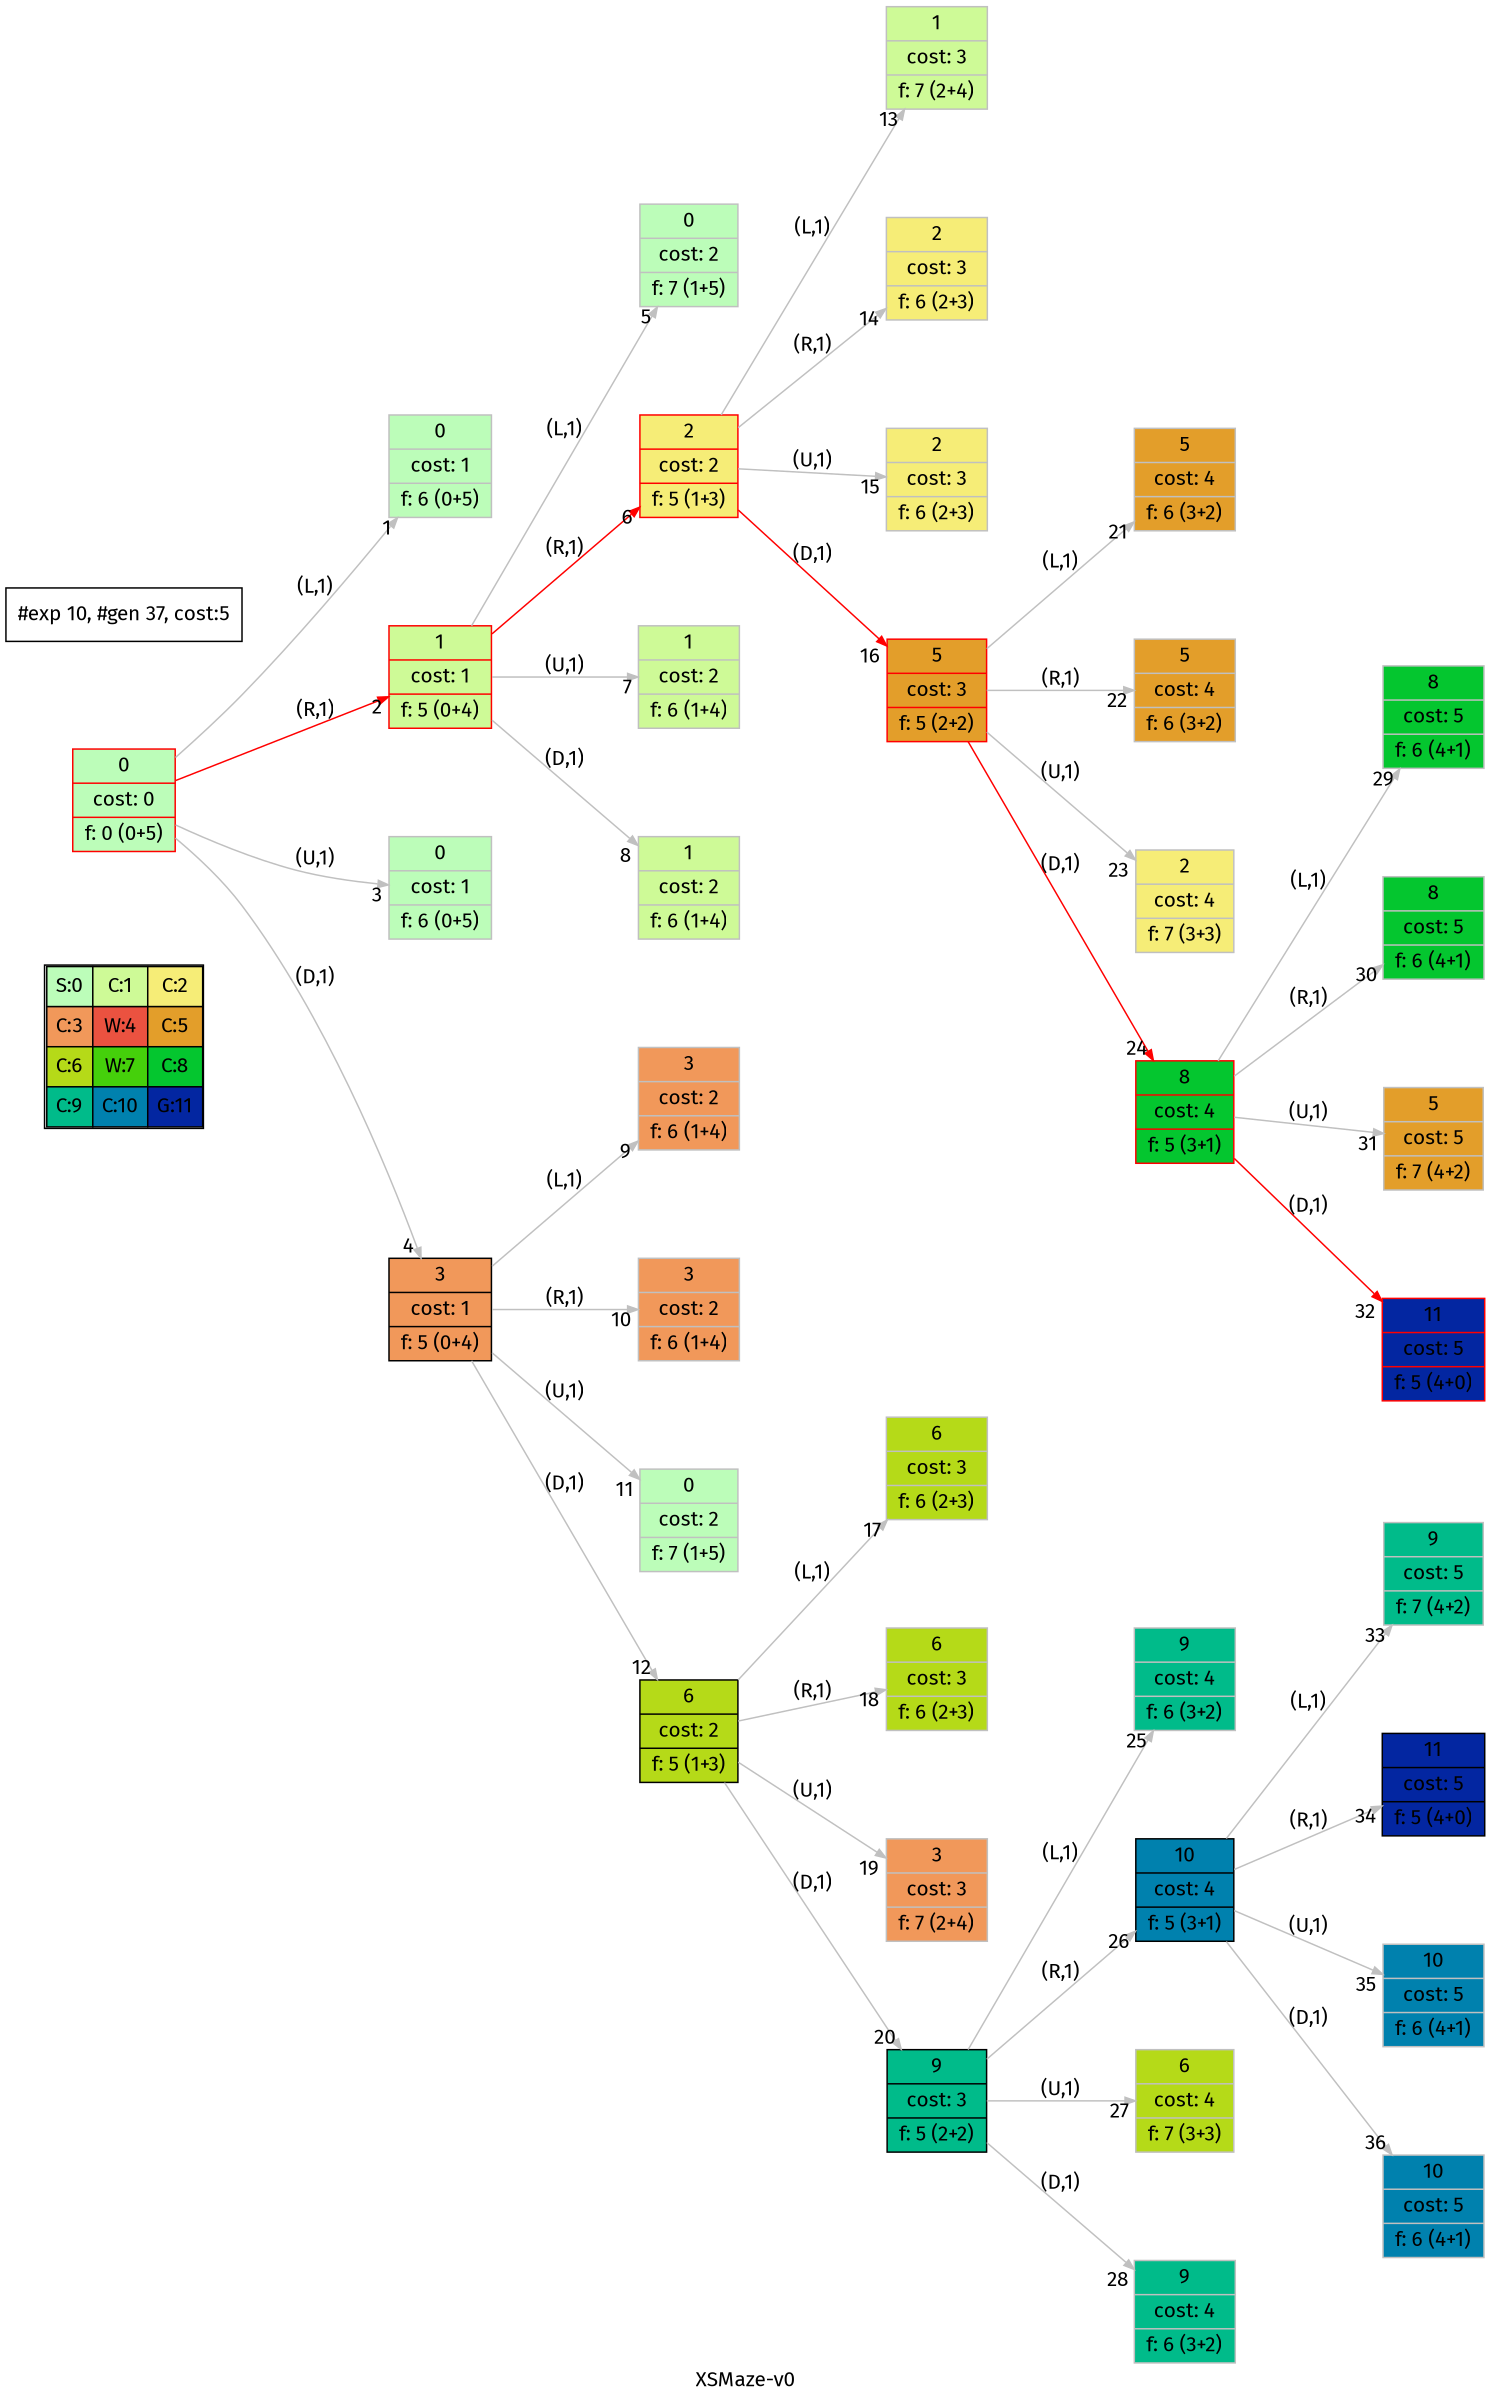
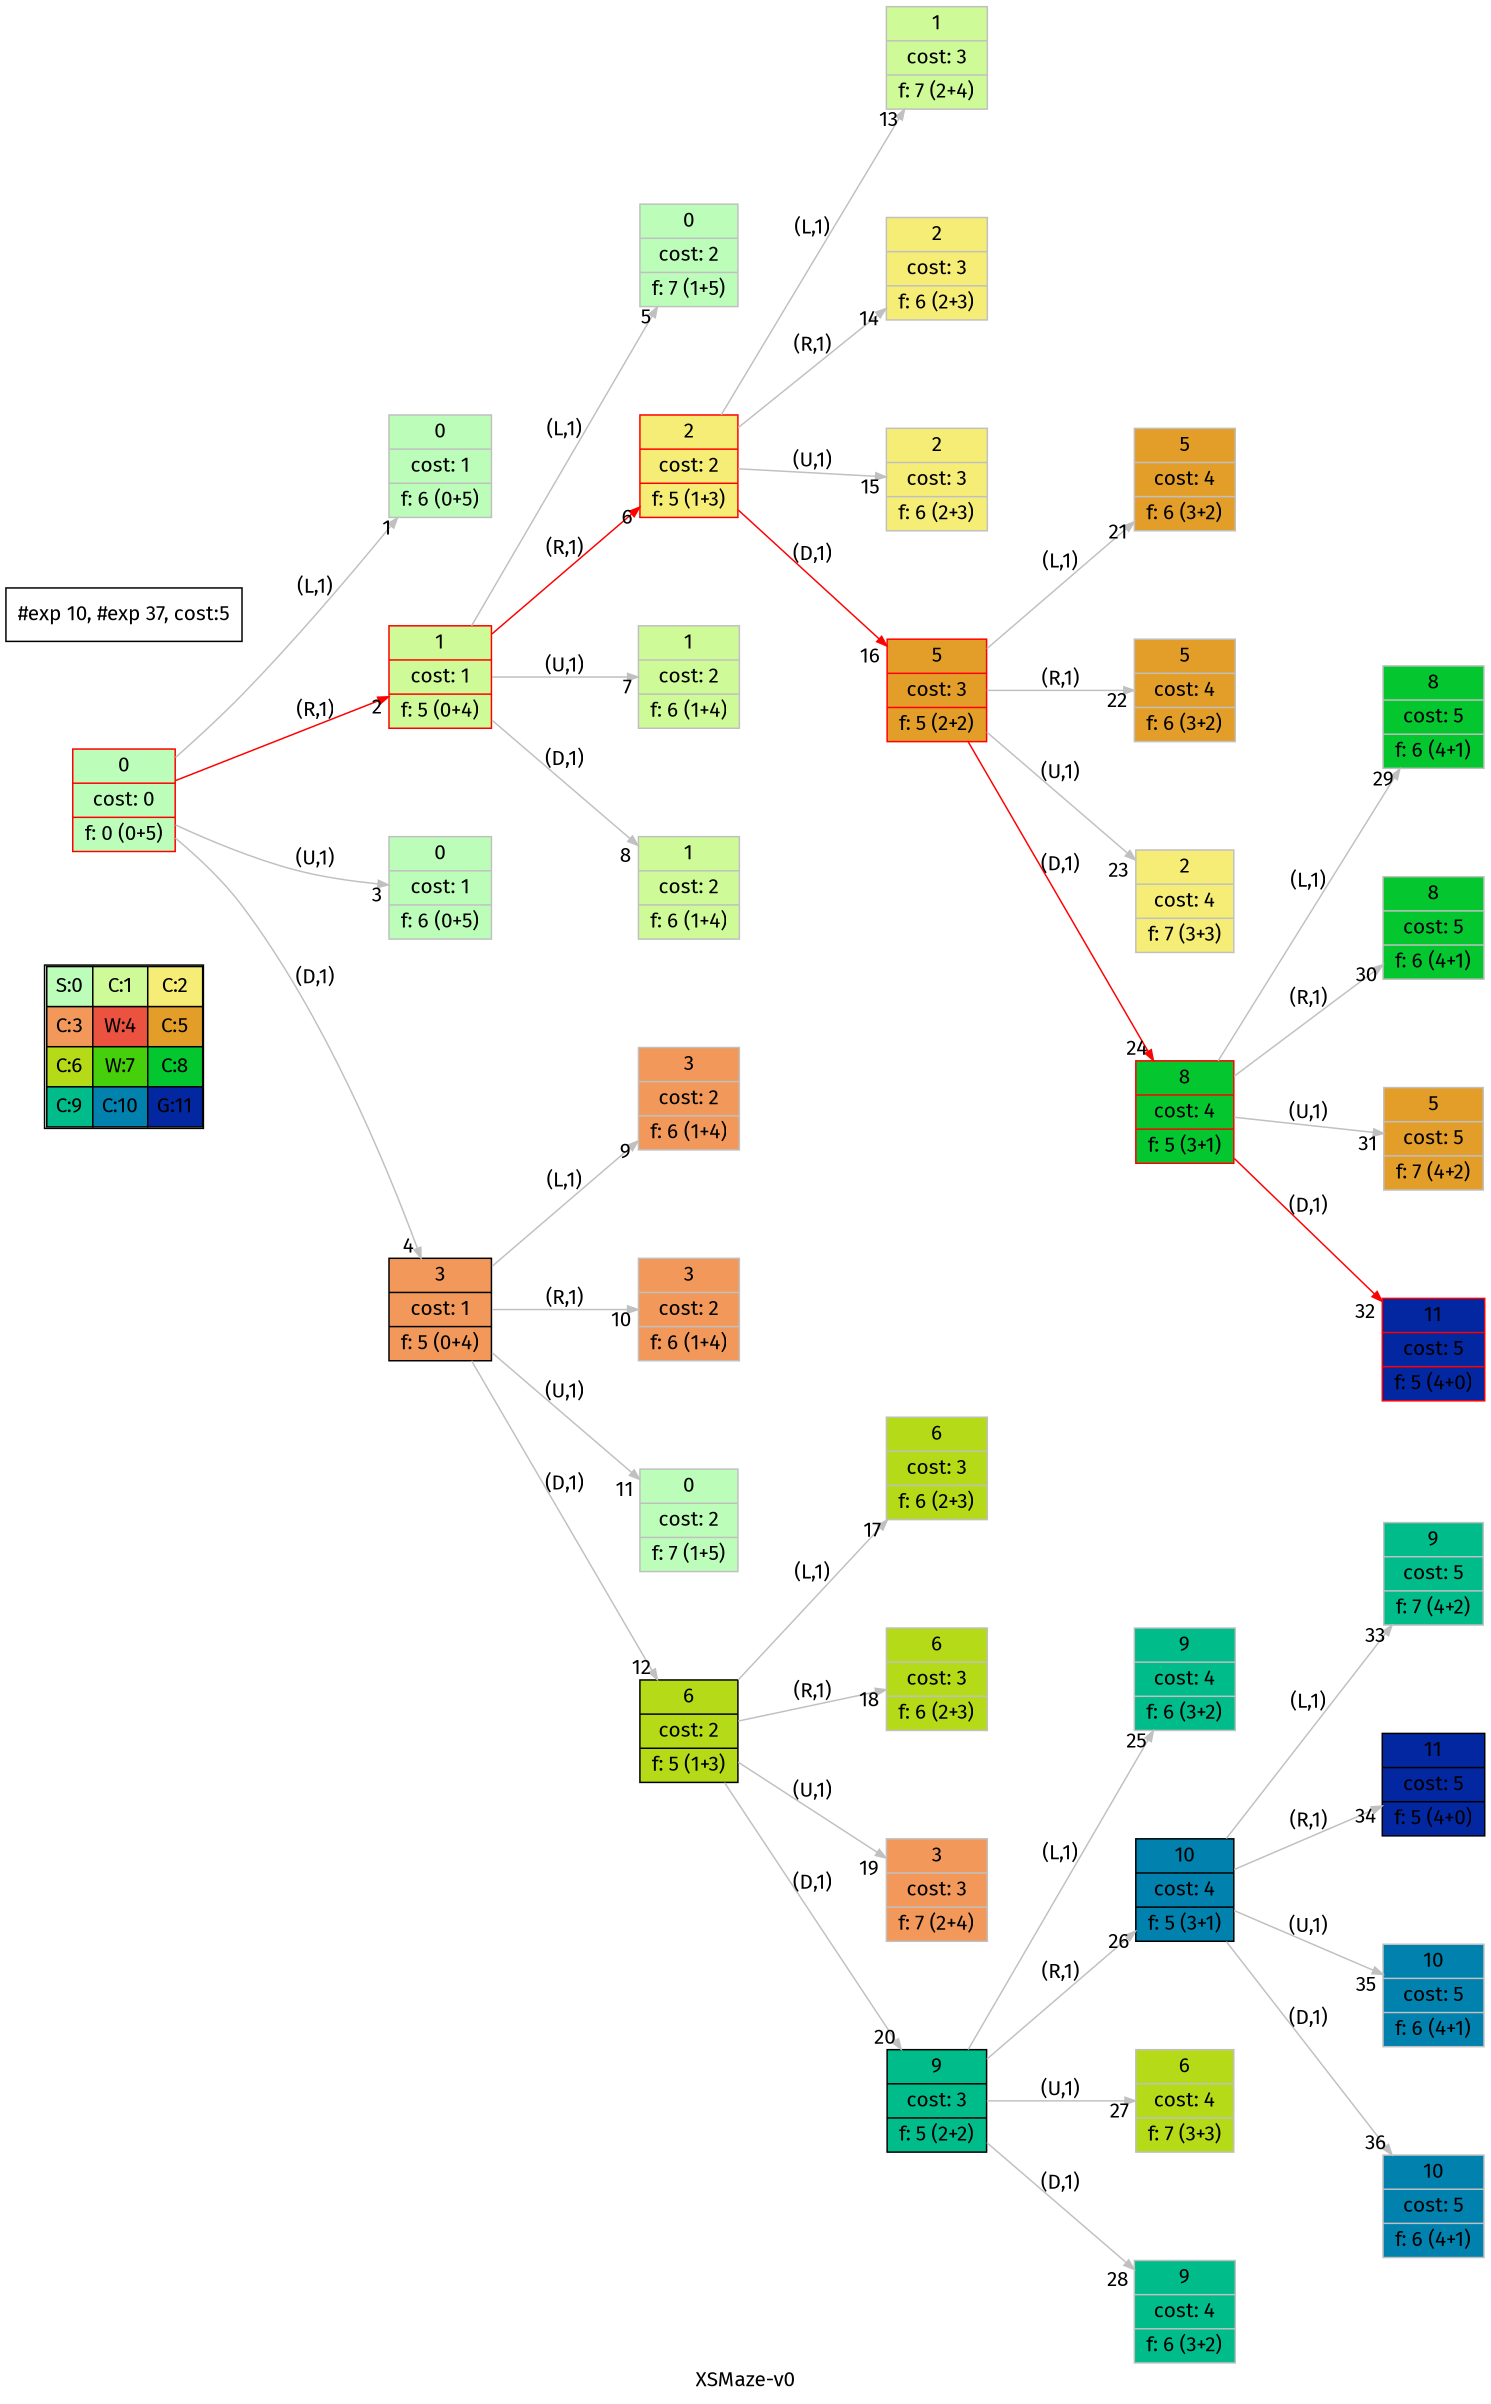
node "#exp 10, #gen 37, cost:5": label "#exp 10, #gen 37, cost:5" -> "#exp 10, #exp 37, cost:5"
